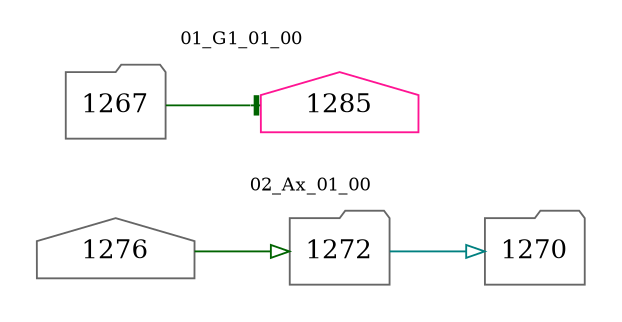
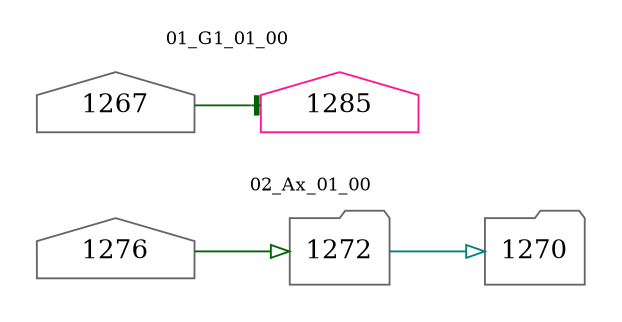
node "1267": shape folder -> house
